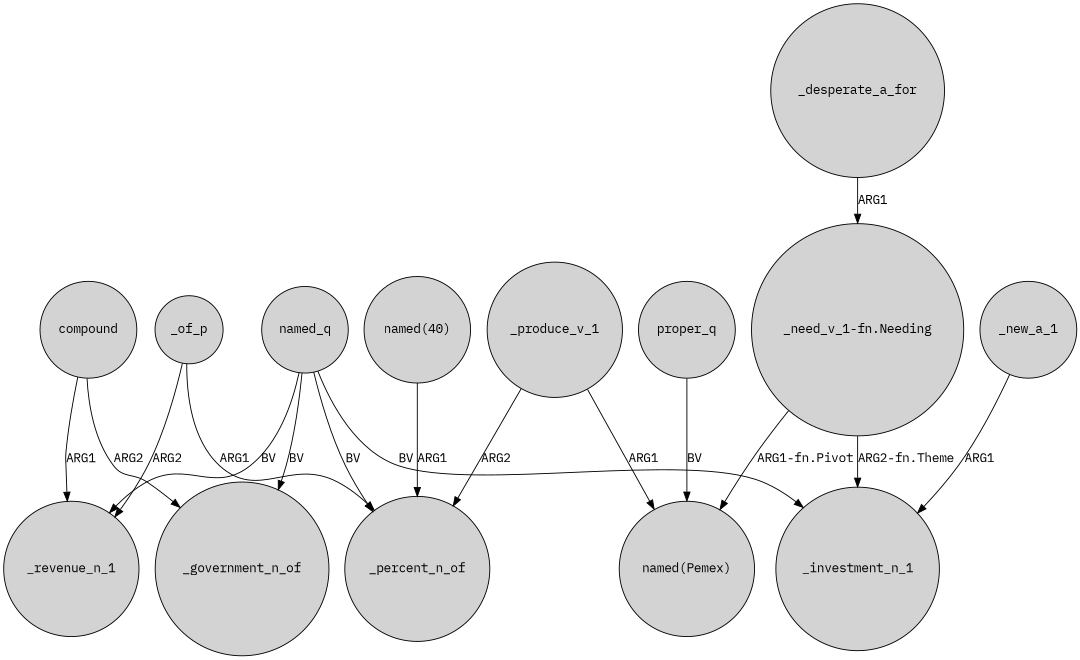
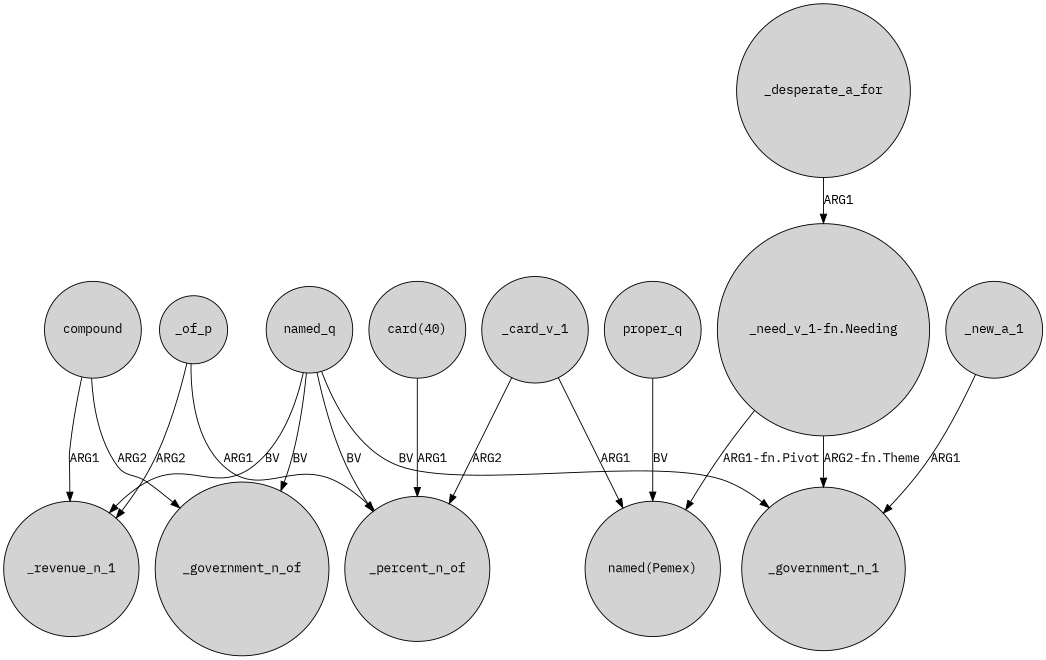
node "named(40)": label "named(40)" -> "card(40)"
node "_produce_v_1": label "_produce_v_1" -> "_card_v_1"
node "_investment_n_1": label "_investment_n_1" -> "_government_n_1"
